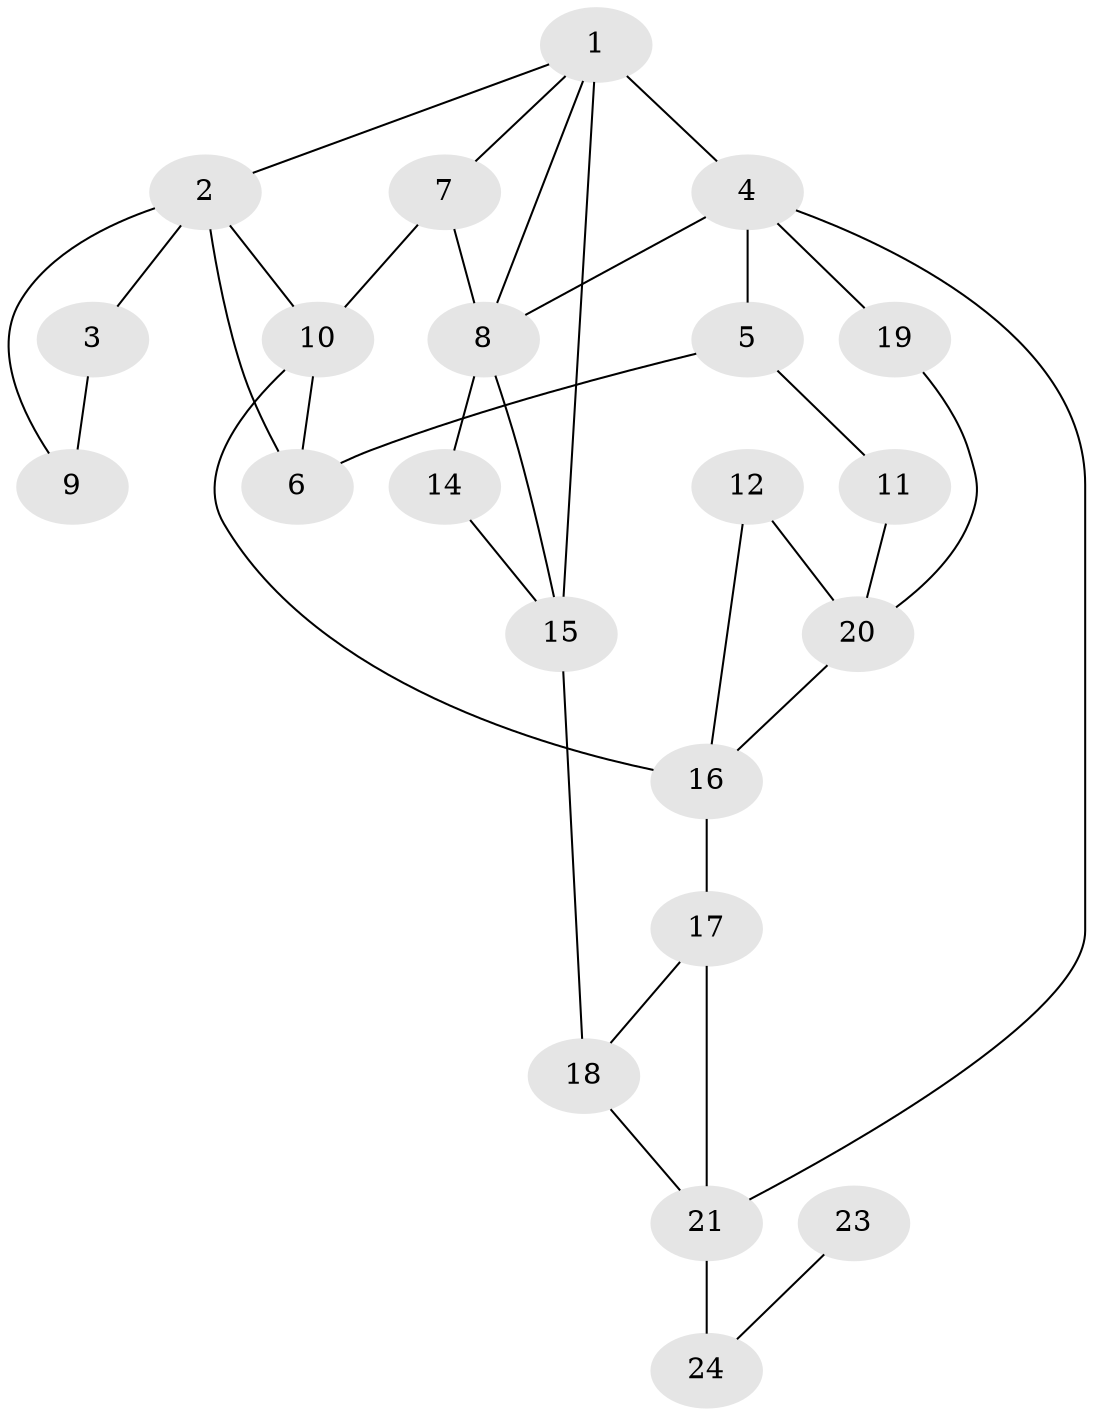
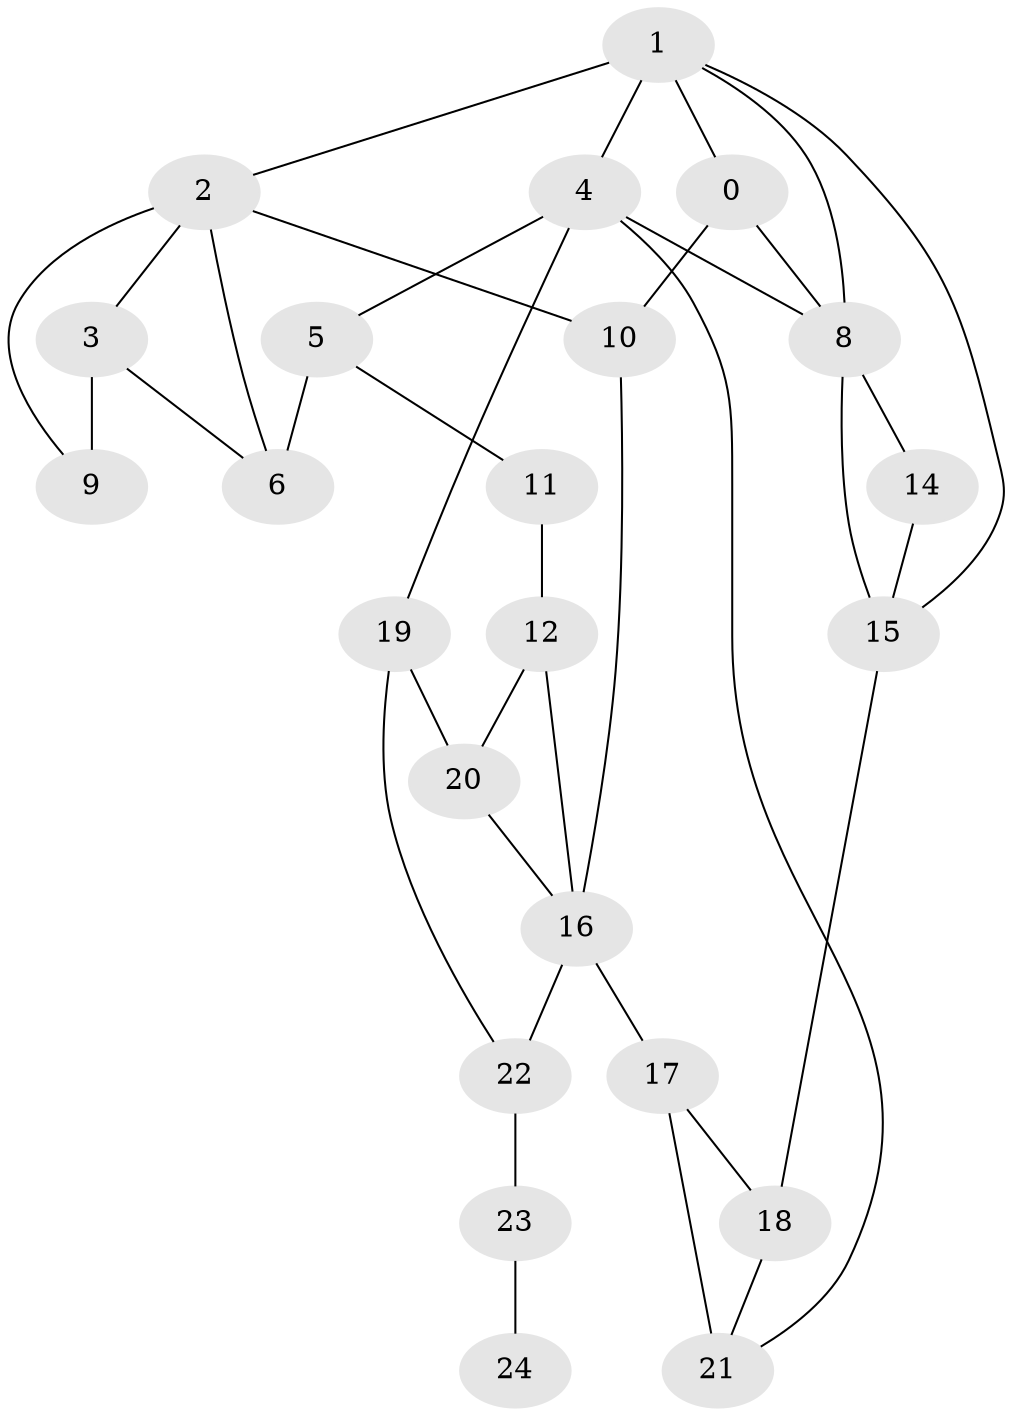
node "7": label "7" -> "0"
edge "10" -- "6": now "3" -- "6"
edge "11" -- "20": now "11" -- "12"
node "22": added
edge "21" -- "24": removed
